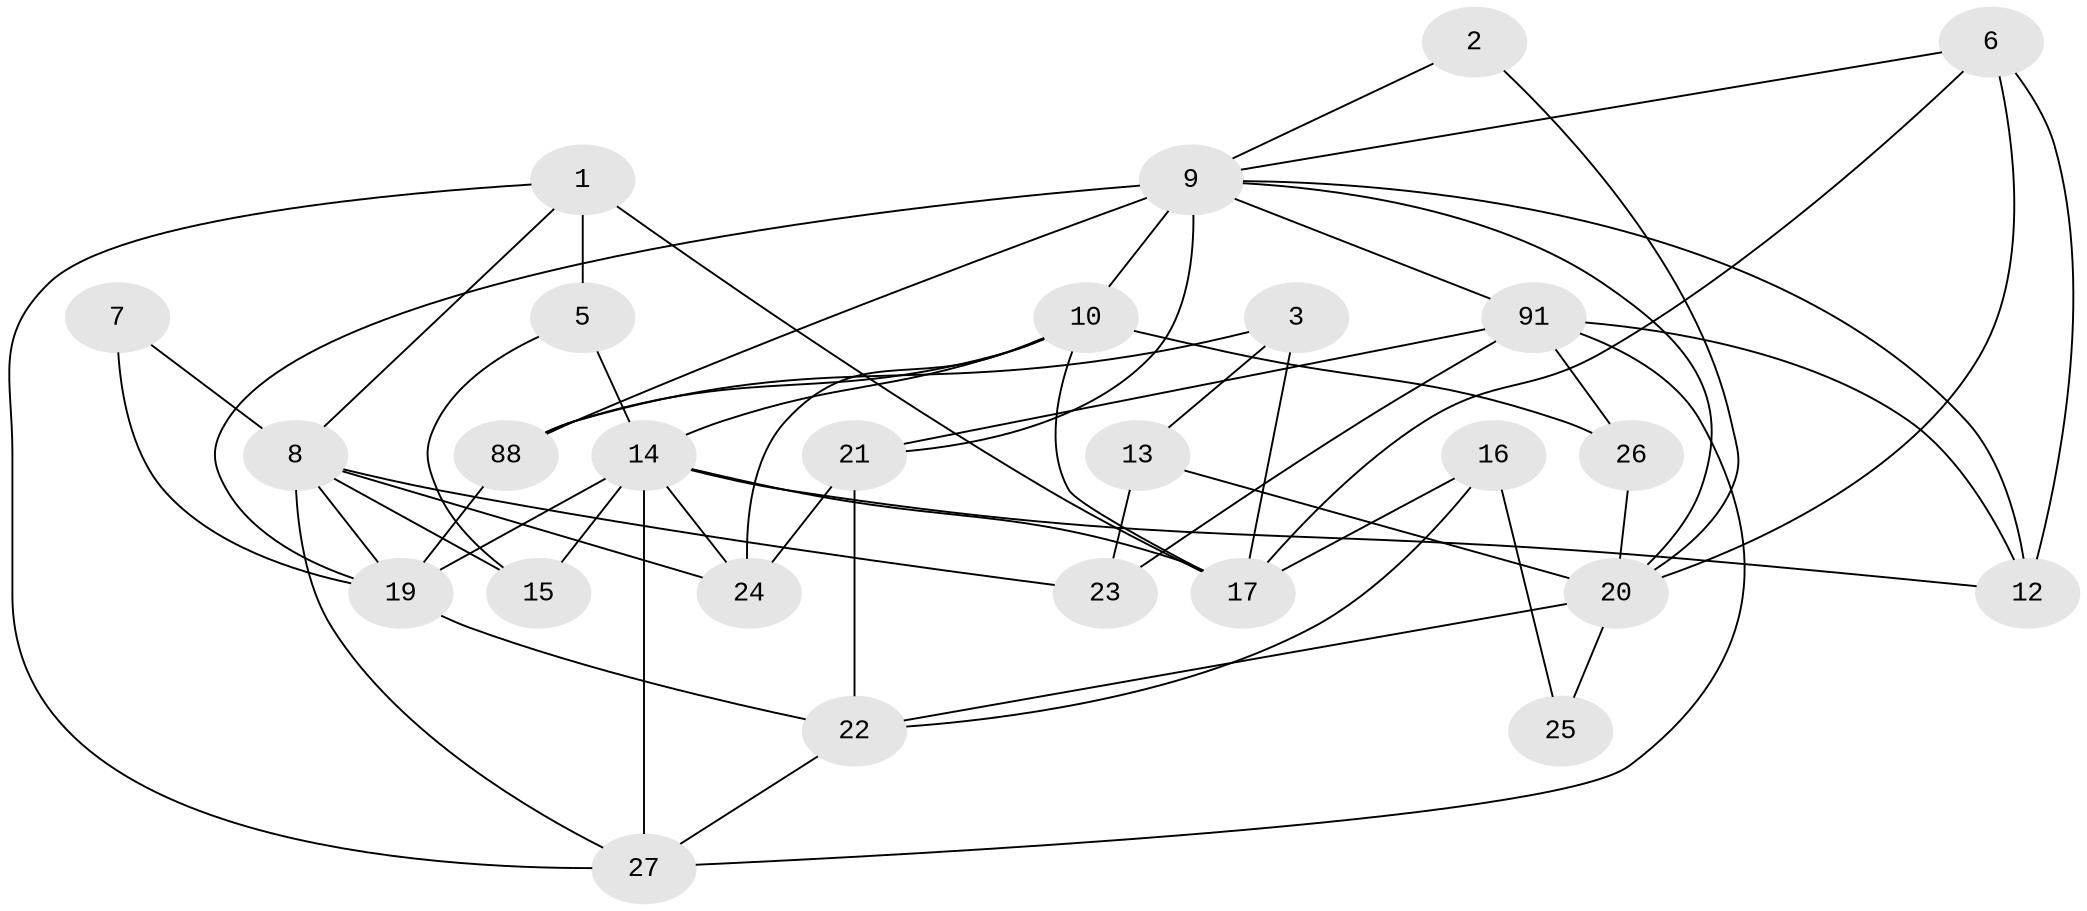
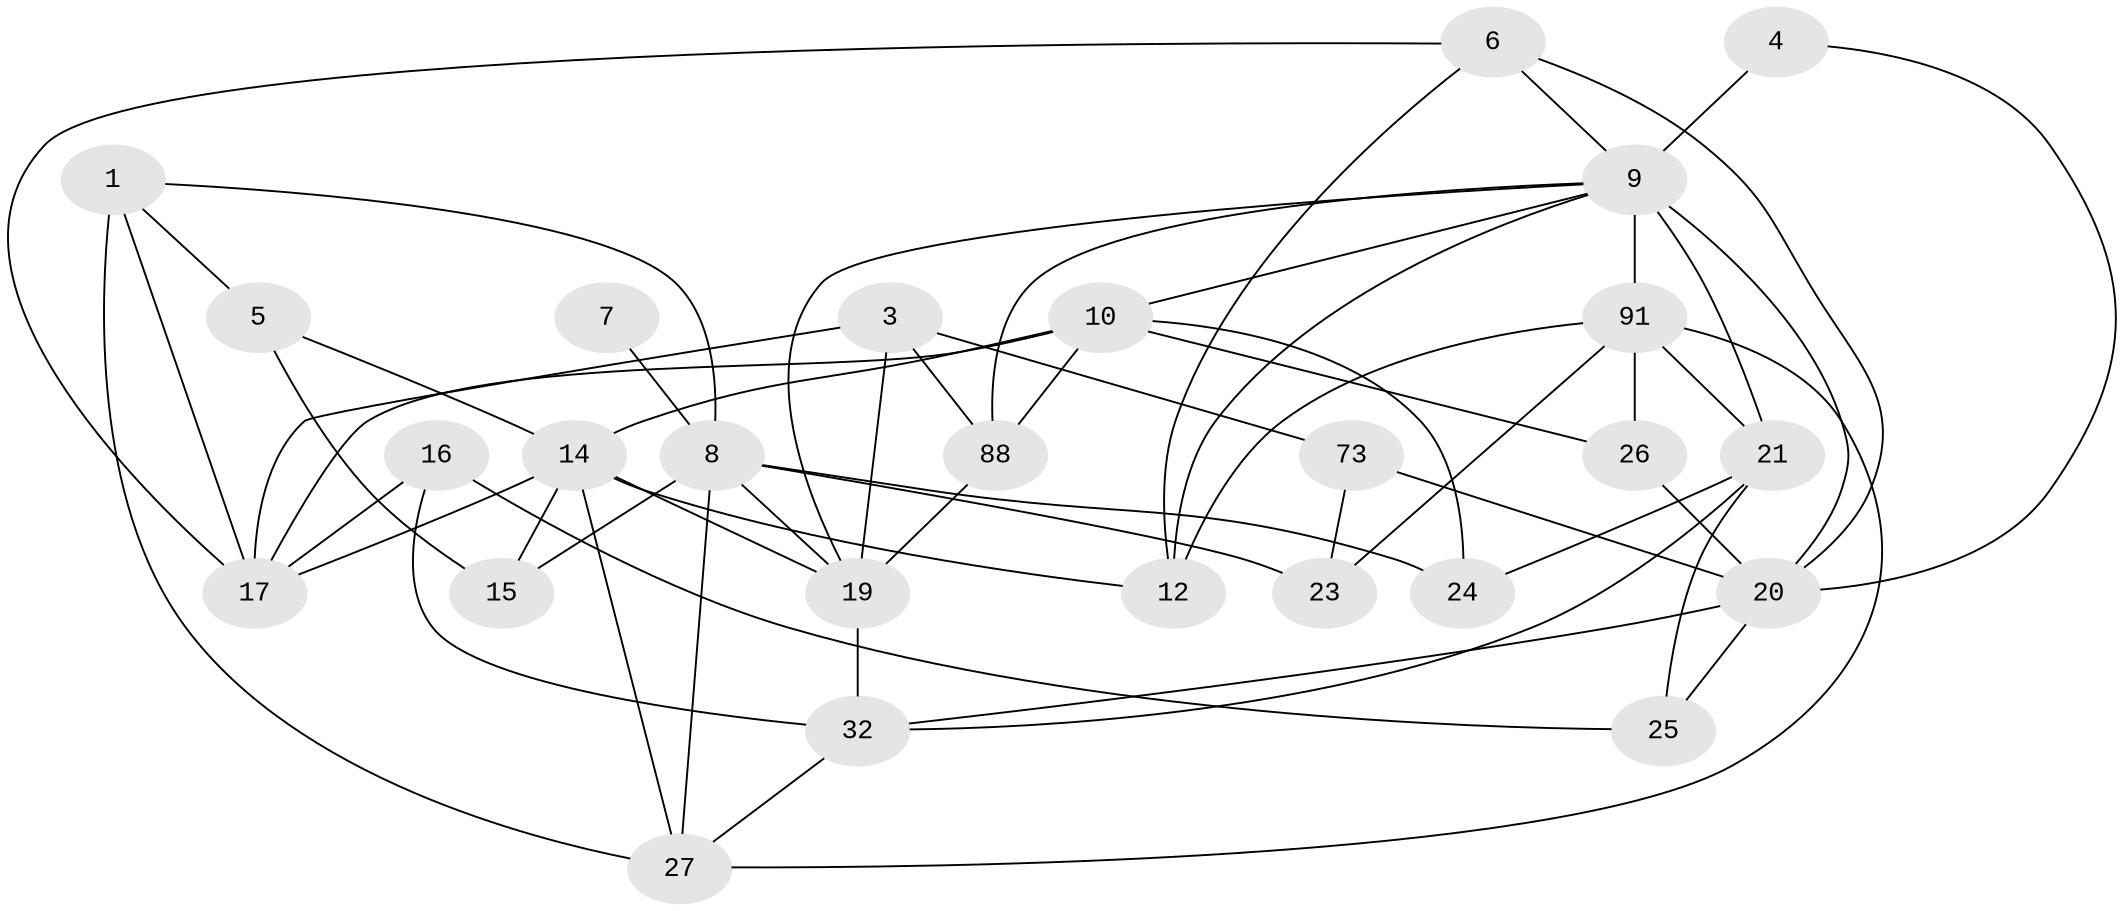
node "2": label "2" -> "4"
node "13": label "13" -> "73"
edge "7" -- "19": now "3" -- "19"
edge "14" -- "24": removed
edge "21" -- "25": added
node "22": label "22" -> "32"
